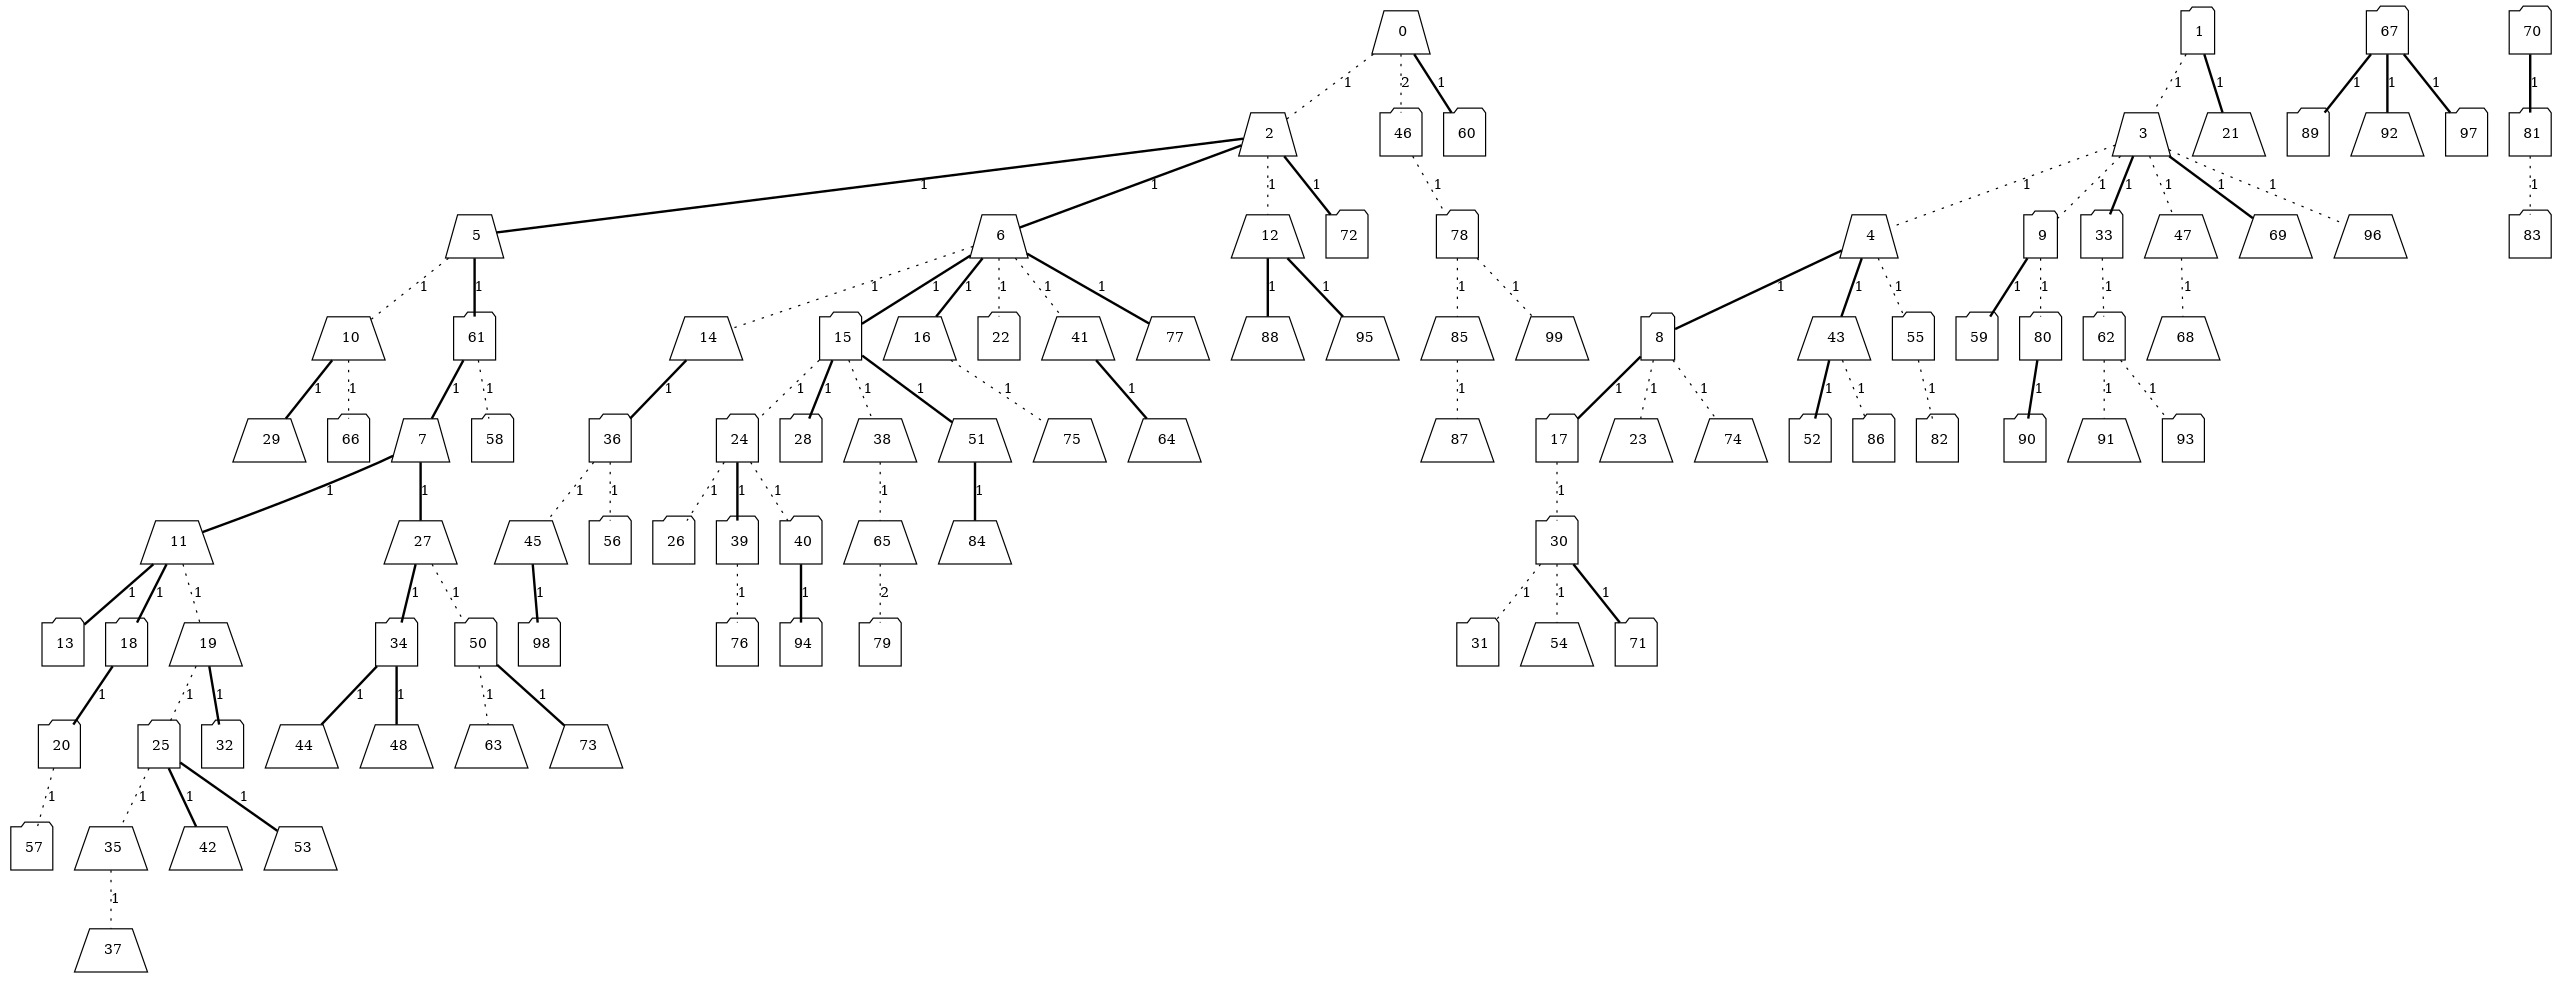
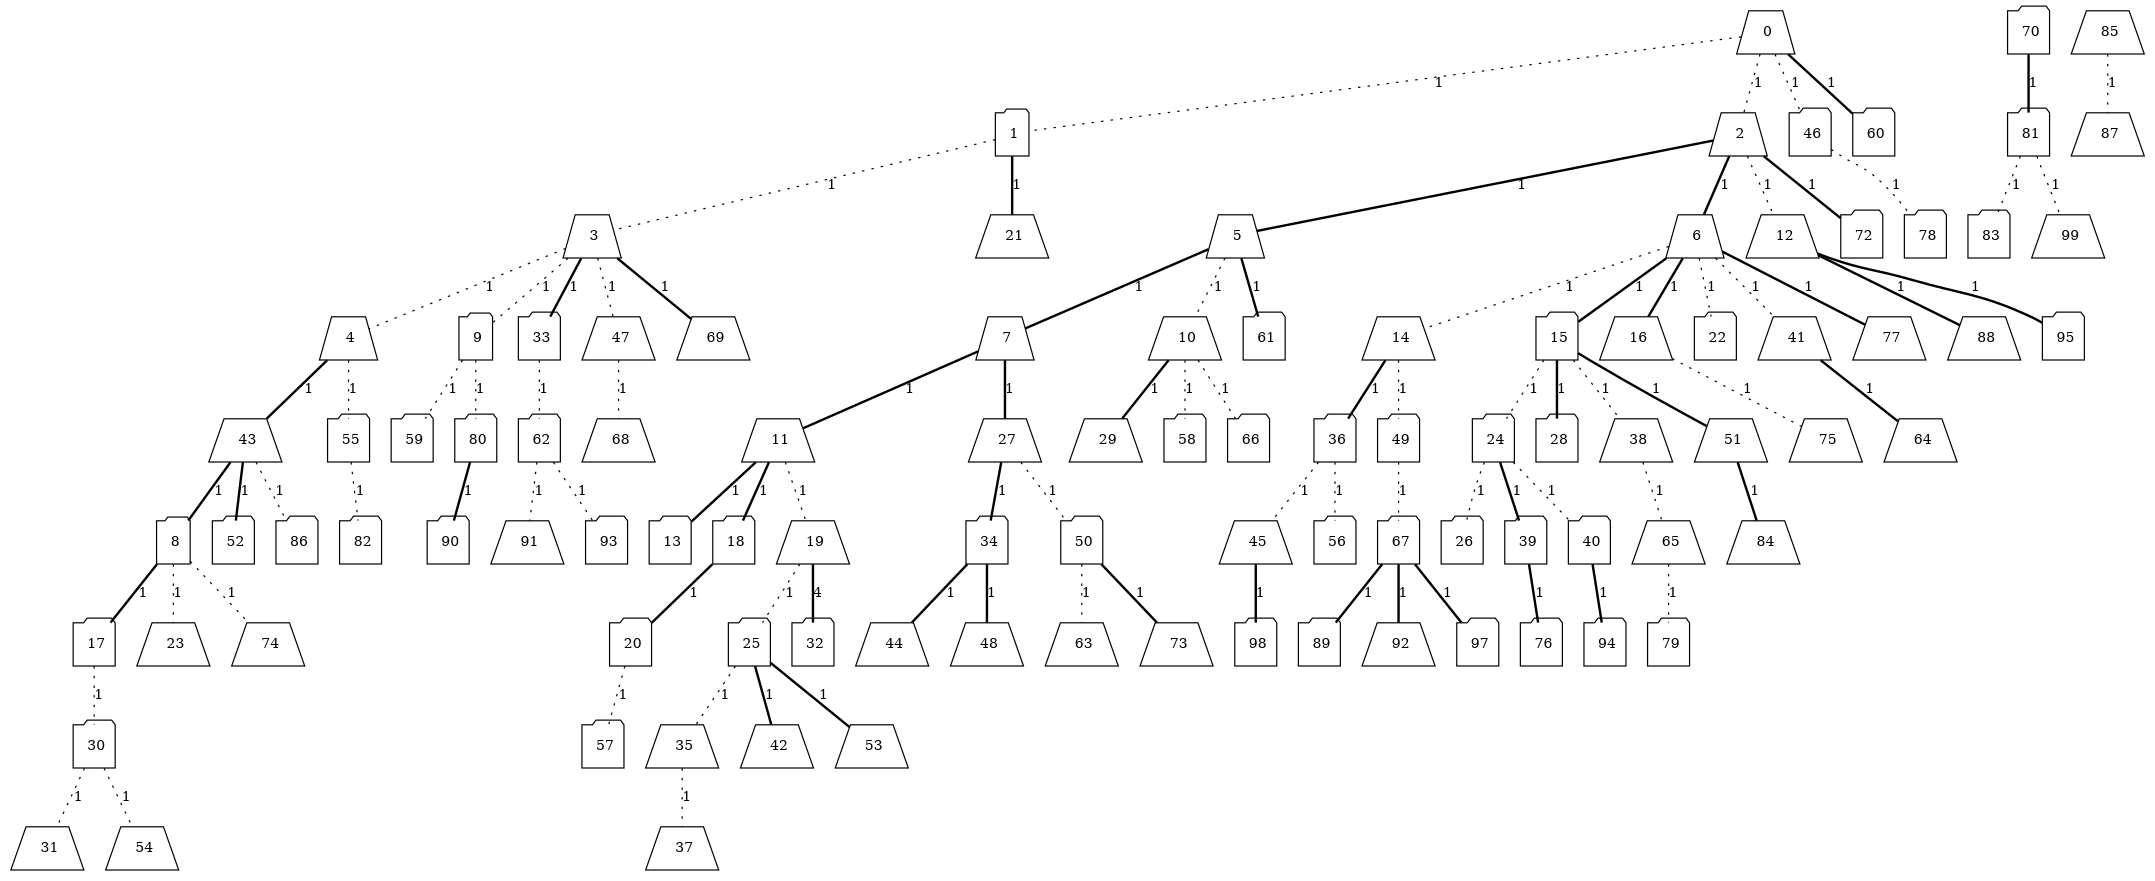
edge "0" -- "46": label "2" -> "1"
edge "0" -- "1": added, label "1"
node "96": removed
edge "78" -- "85": removed, label "1"
edge "78" -- "99": now "81" -- "99"
edge "9" -- "59": style bold -> dotted
edge "4" -- "8": now "43" -- "8"
node "95": shape trapezium -> folder
edge "61" -- "7": now "5" -- "7"
edge "61" -- "58": now "10" -- "58"
node "49": added
edge "39" -- "76": style dotted -> bold
edge "65" -- "79": label "2" -> "1"
node "31": shape folder -> trapezium
node "71": removed
edge "19" -- "32": label "1" -> "4"
